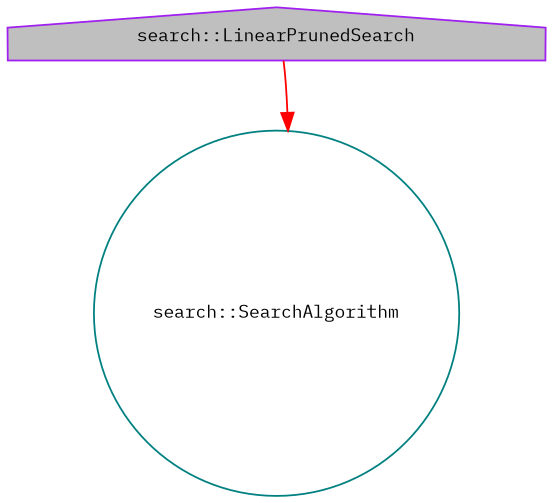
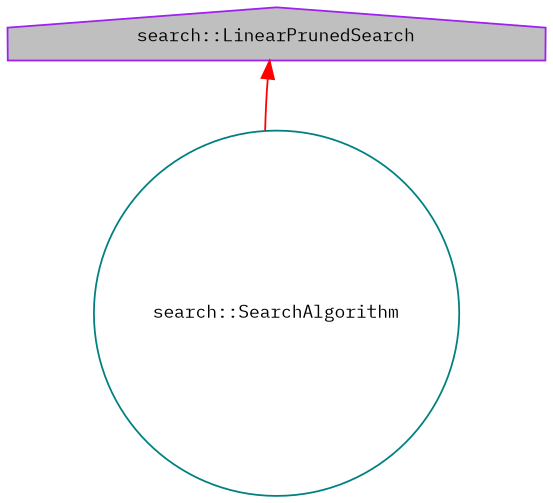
edge "search::LinearPrunedSearch" -> "search::SearchAlgorithm": reversed
